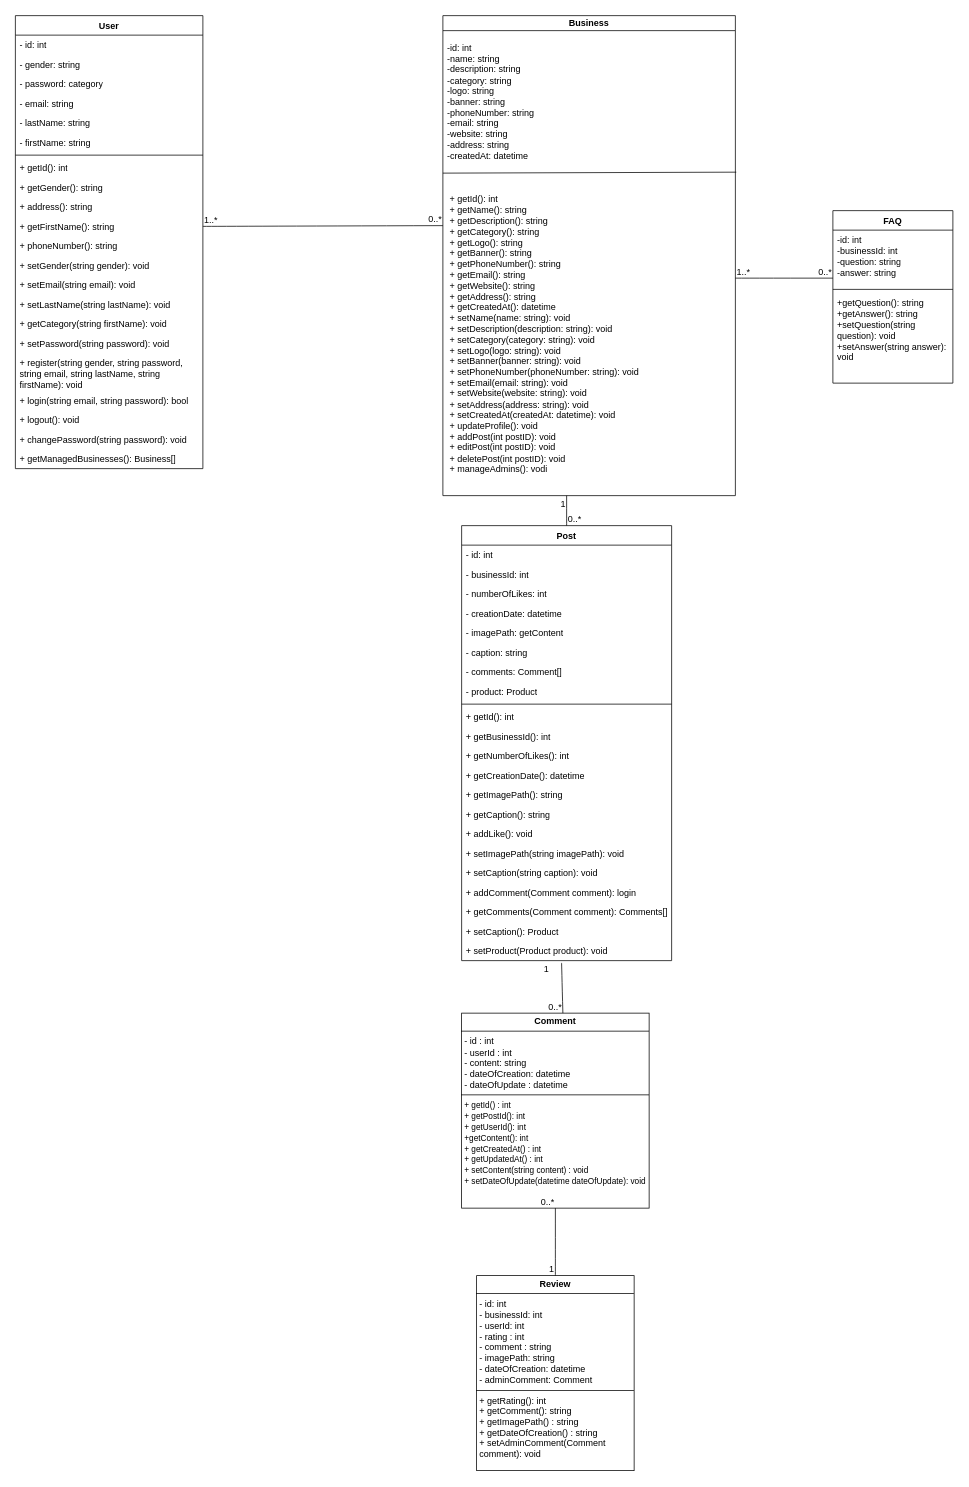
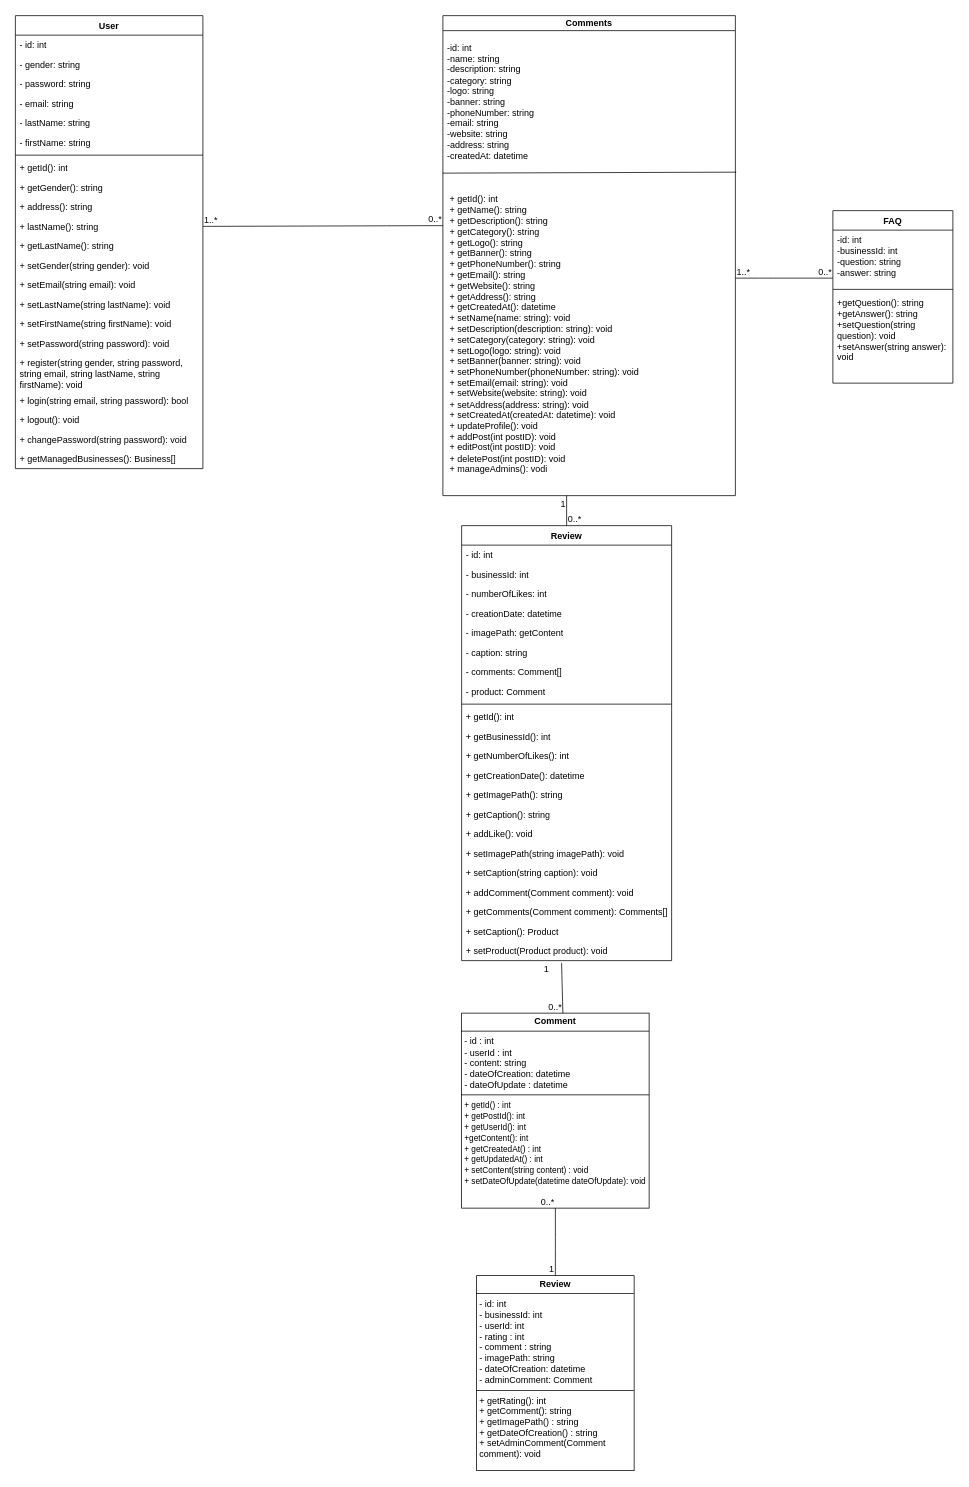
node "Business": label "Business" -> "Comments"
node "- password: category": label "- password: category" -> "- password: string"
node "+ getFirstName(): string": label "+ getFirstName(): string" -> "+ lastName(): string"
node "+ phoneNumber(): string": label "+ phoneNumber(): string" -> "+ getLastName(): string"
node "+ getCategory(string firstName): void": label "+ getCategory(string firstName): void" -> "+ setFirstName(string firstName): void"
node "Post": label "Post" -> "Review"
node "- product: Product": label "- product: Product" -> "- product: Comment"
node "+ addComment(Comment comment): login": label "+ addComment(Comment comment): login" -> "+ addComment(Comment comment): void"
